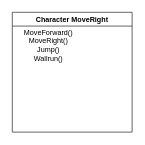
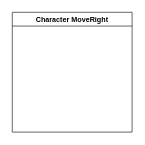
node "MoveForward() MoveRight() Jump() Wallrun()": removed
